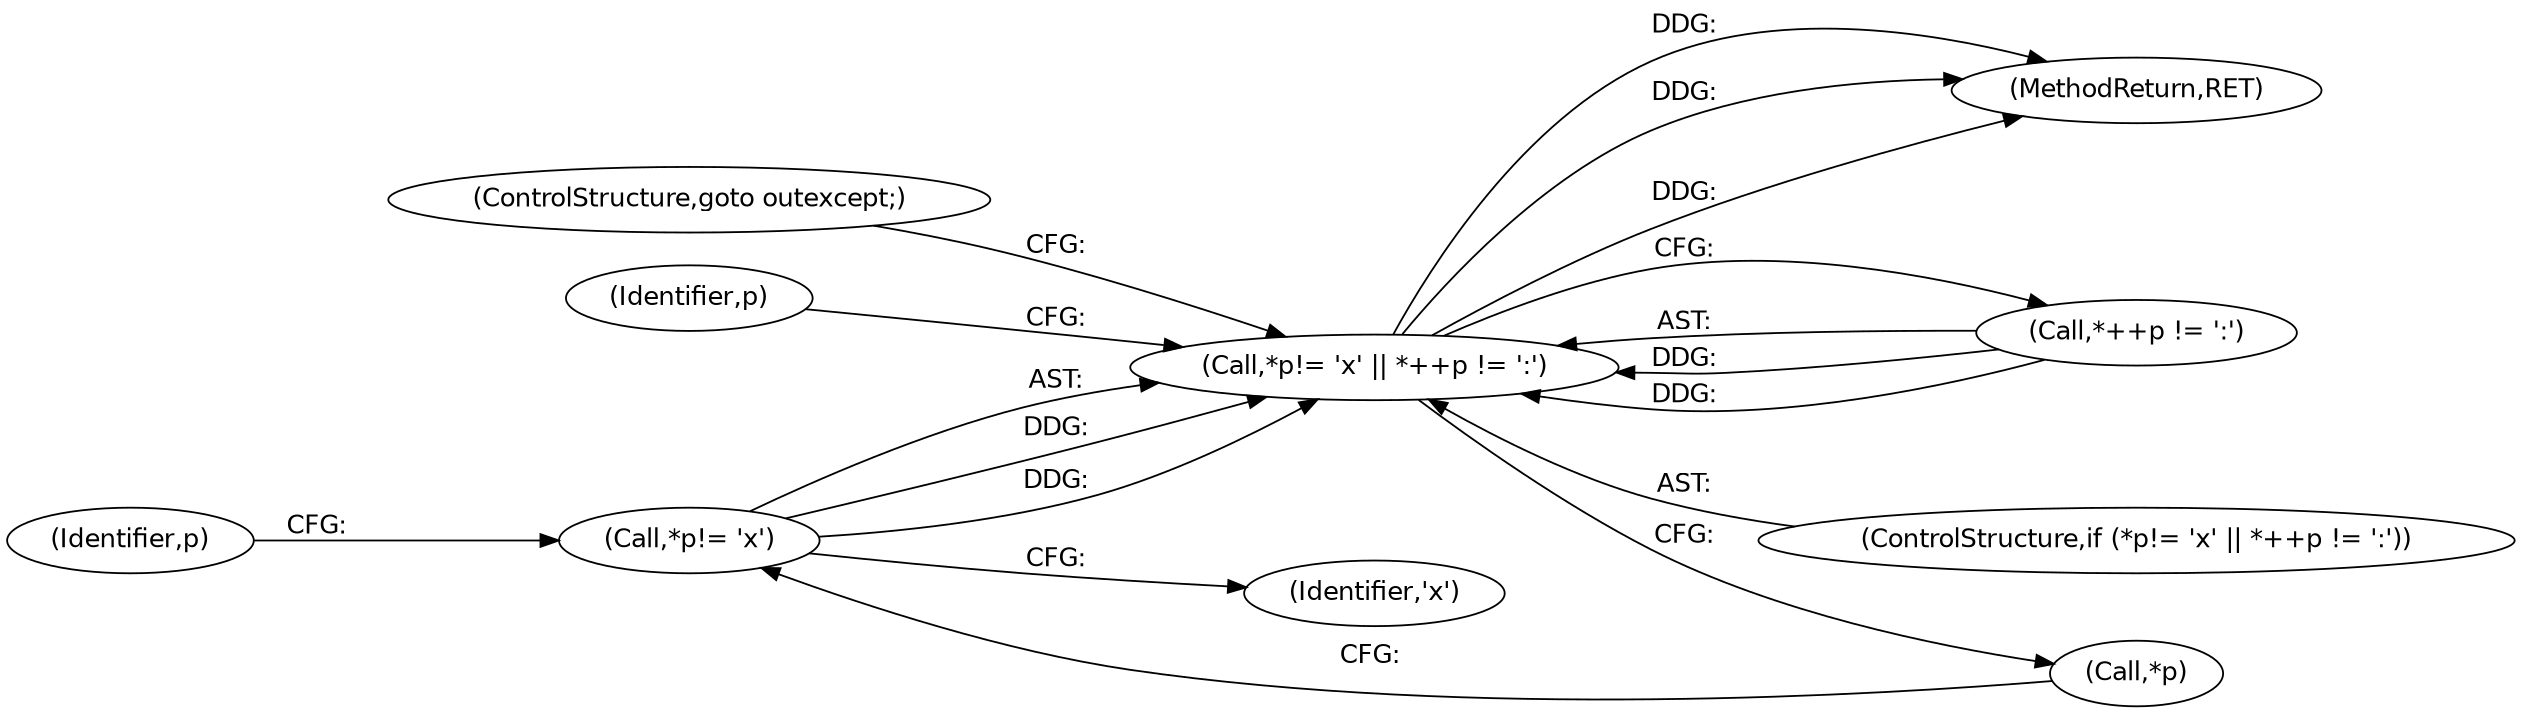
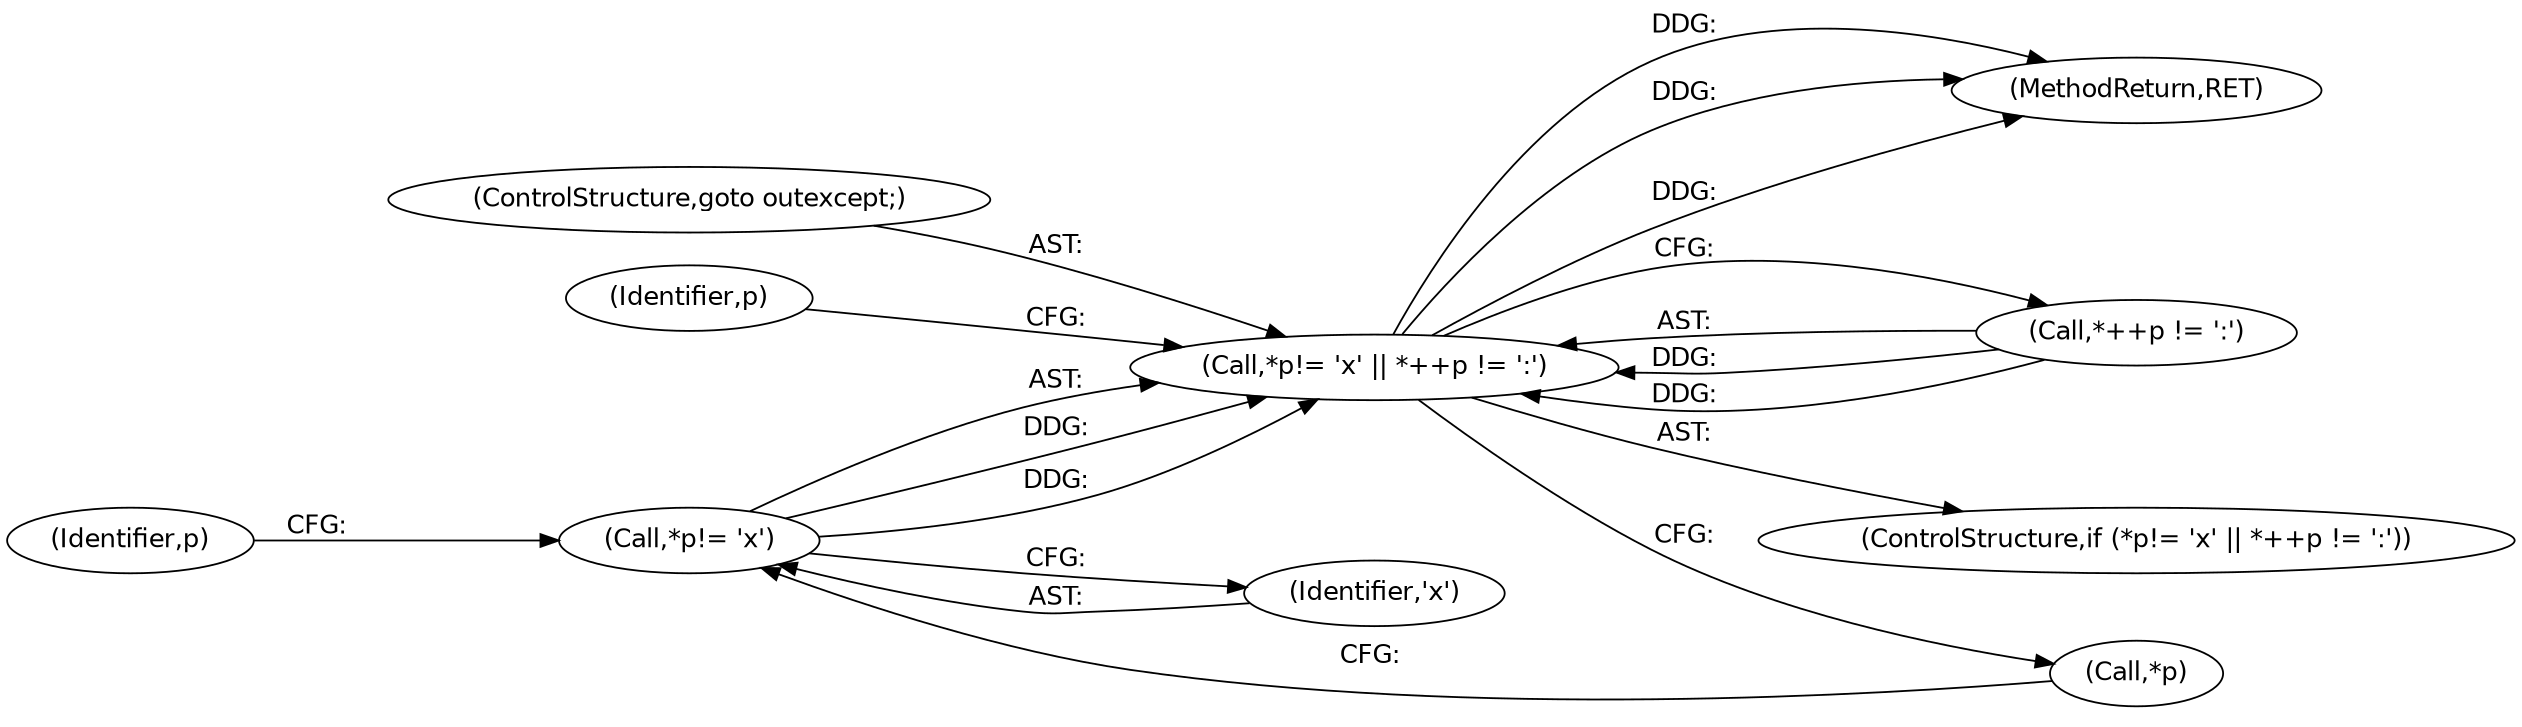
edge "(ControlStructure,goto outexcept;)" -> "(Call,*p!= 'x' || *++p != ':')": label "CFG: " -> "AST: "
edge "(ControlStructure,if (*p!= 'x' || *++p != ':'))" -> "(Call,*p!= 'x' || *++p != ':')": reversed
edge "(Identifier,'x')" -> "(Call,*p!= 'x')": added, label "AST:"
